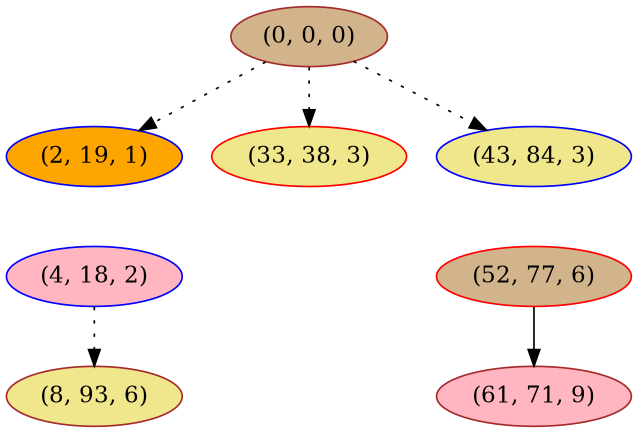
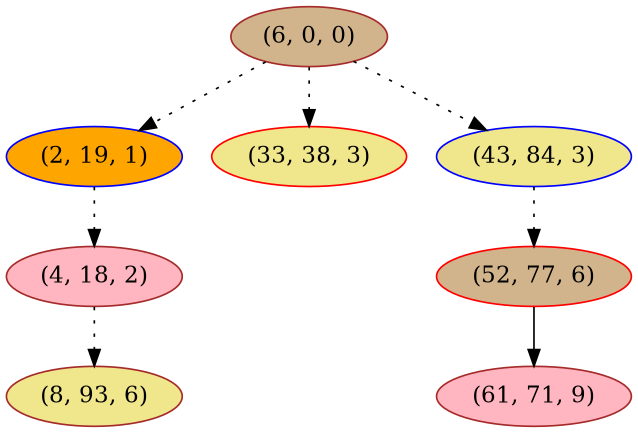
node "(0, 0, 0)": label "(0, 0, 0)" -> "(6, 0, 0)"
edge "(2, 19, 1)" -> "(4, 18, 2)": added
edge "(43, 84, 3)" -> "(52, 77, 6)": added
node "(4, 18, 2)": color blue -> brown
